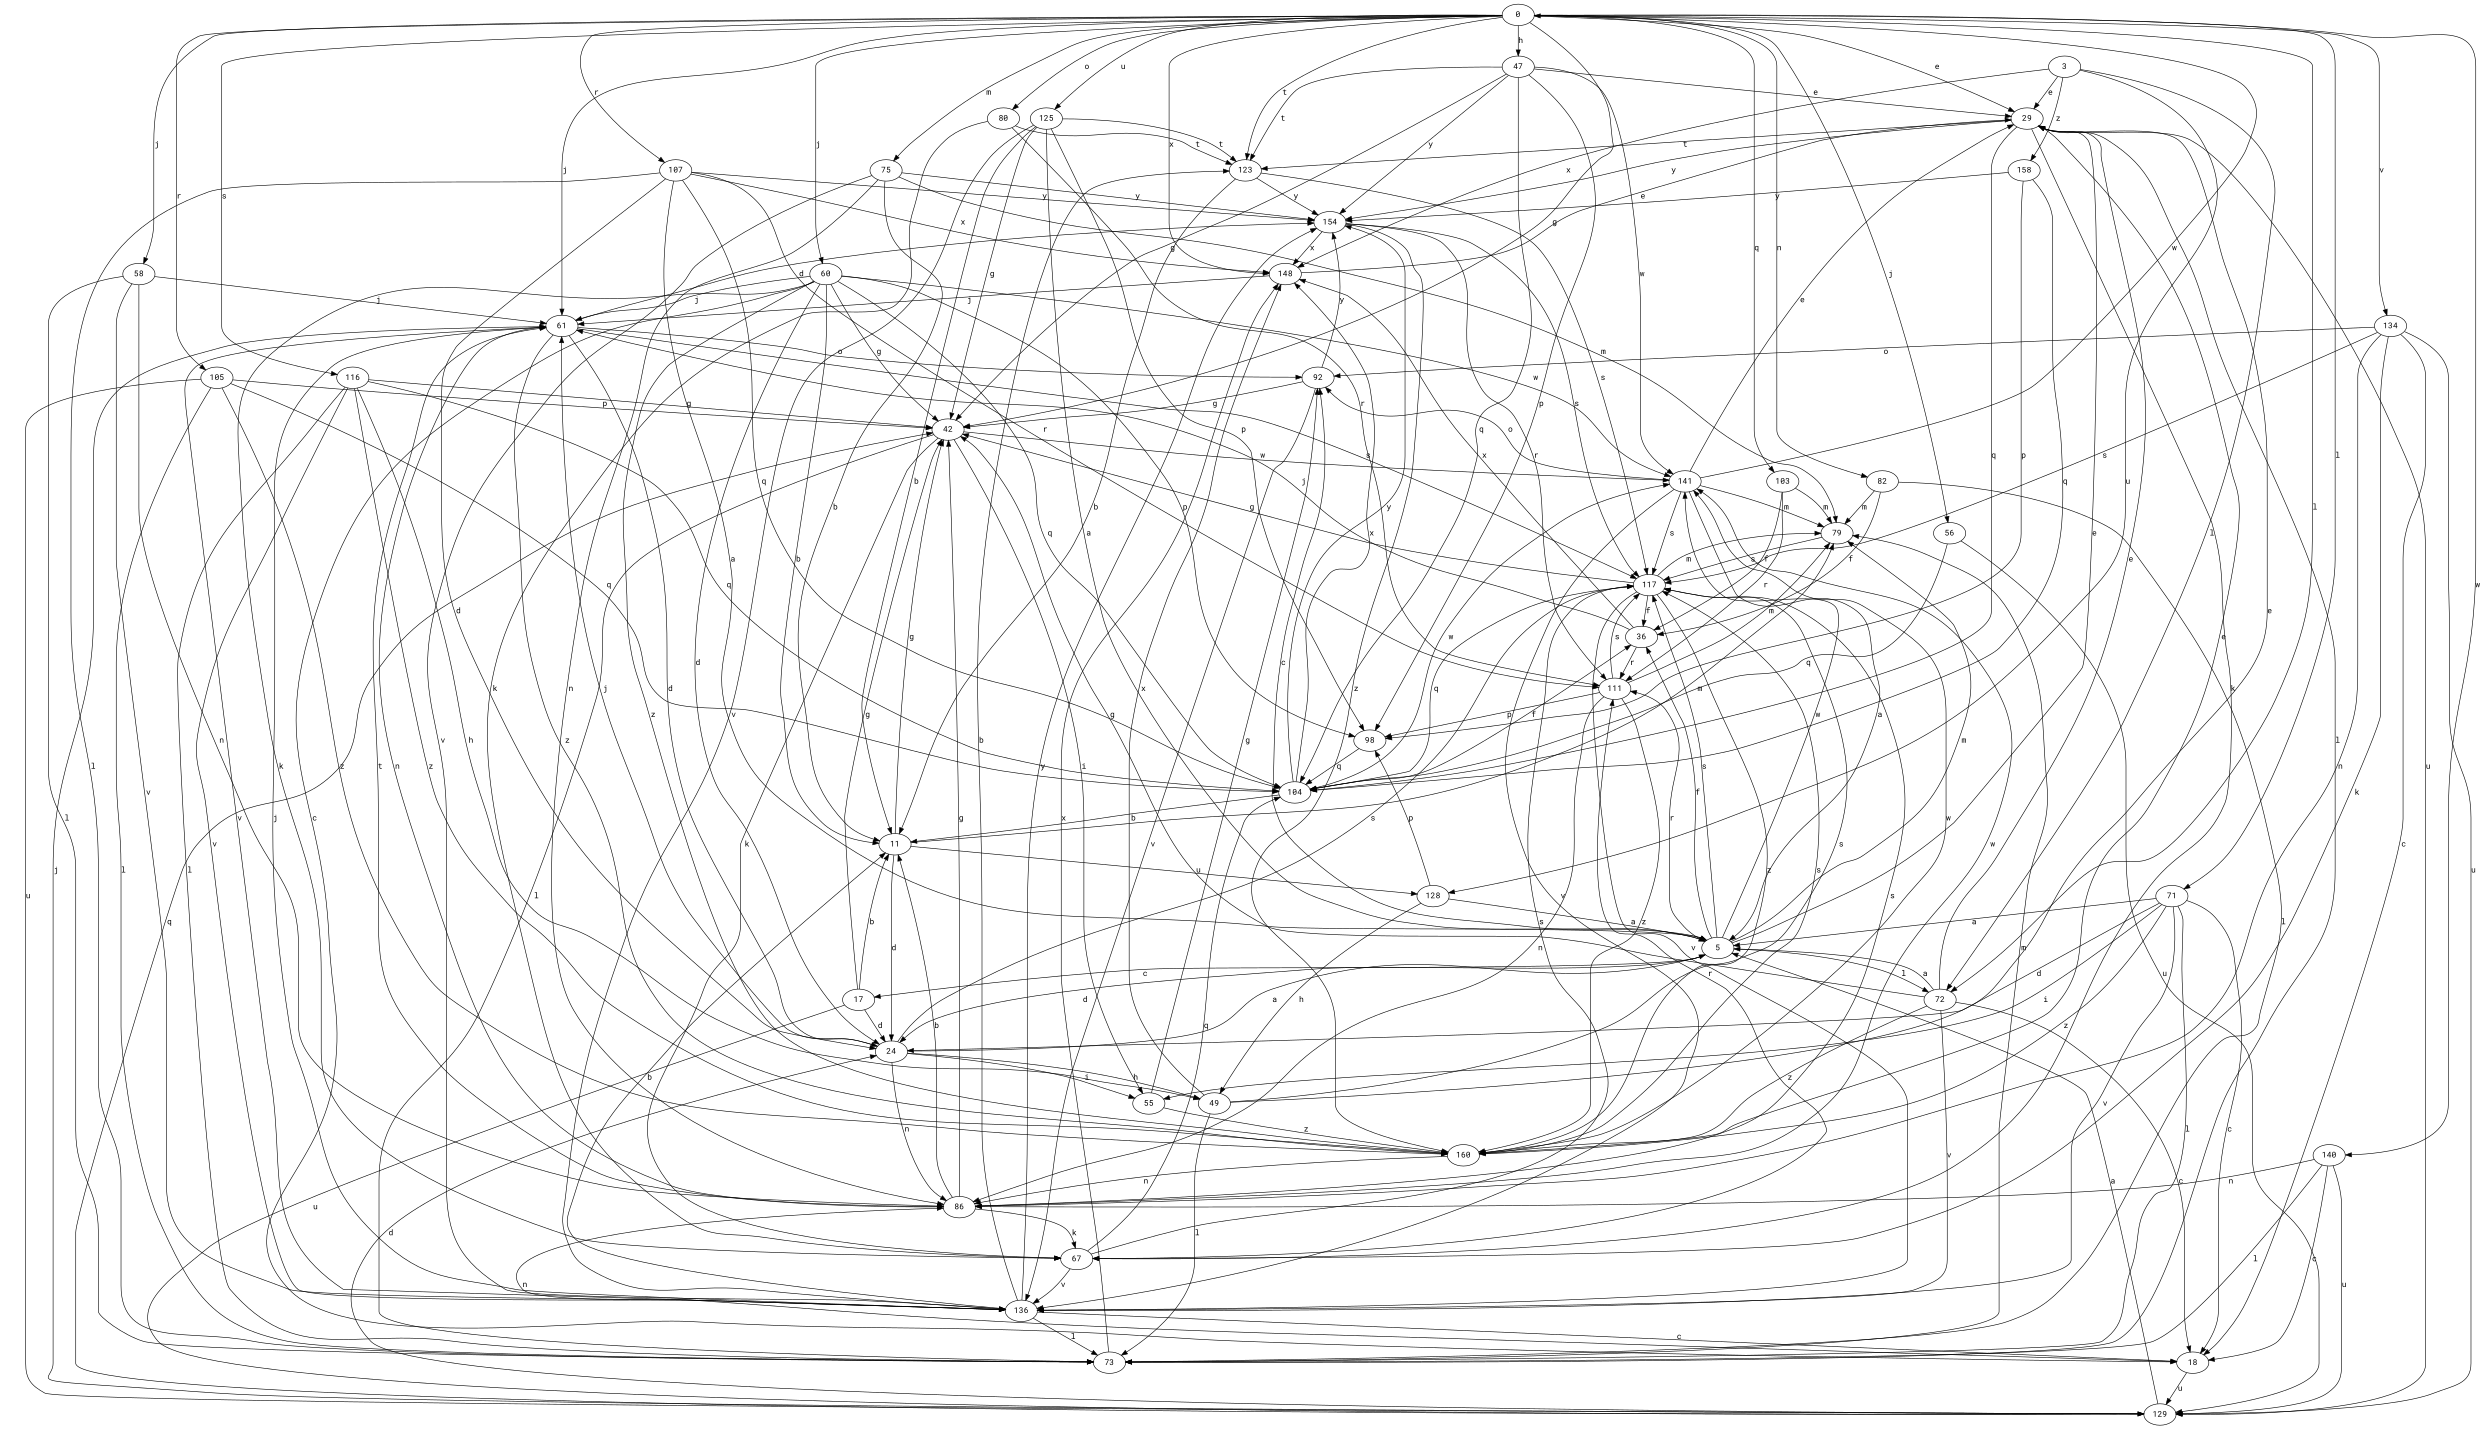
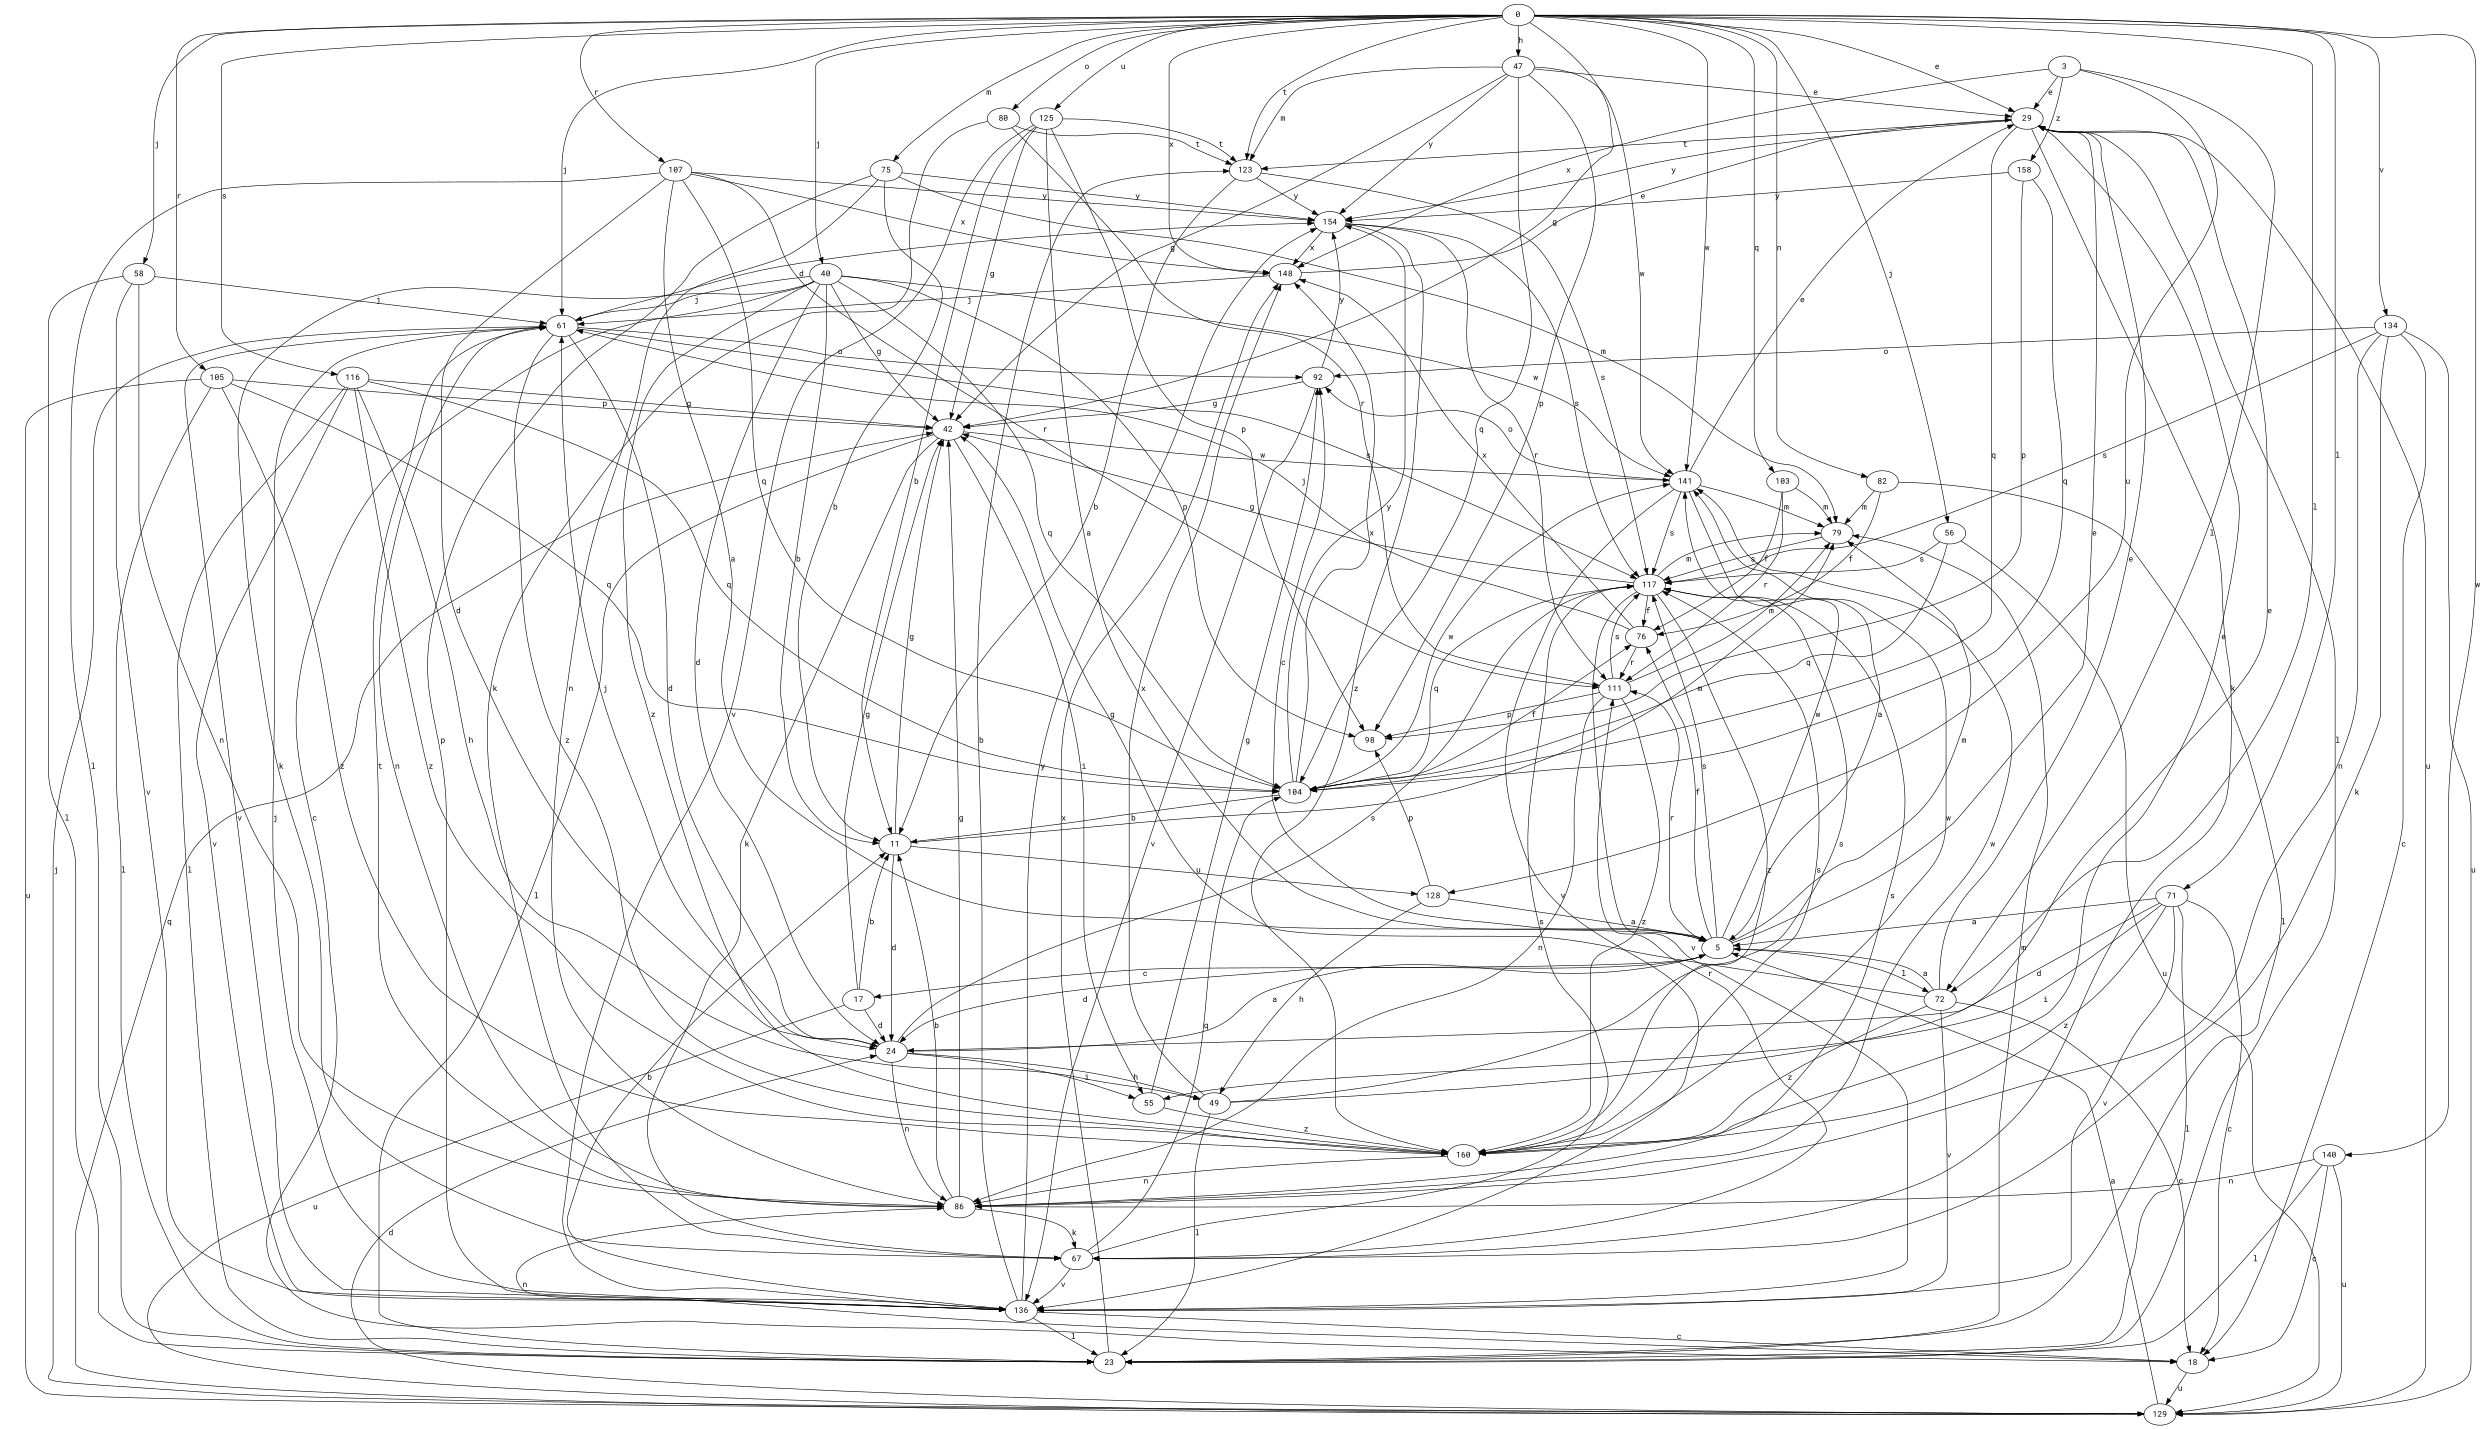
edge "141" -> "0": reversed
edge "47" -> "123": label "t" -> "m"
node "60": label "60" -> "40"
edge "56" -> "117": added, label "s"
node "36": label "36" -> "76"
edge "75" -> "136": label "v" -> "p"
edge "98" -> "104": removed, label "q"
node "73": label "73" -> "23"
